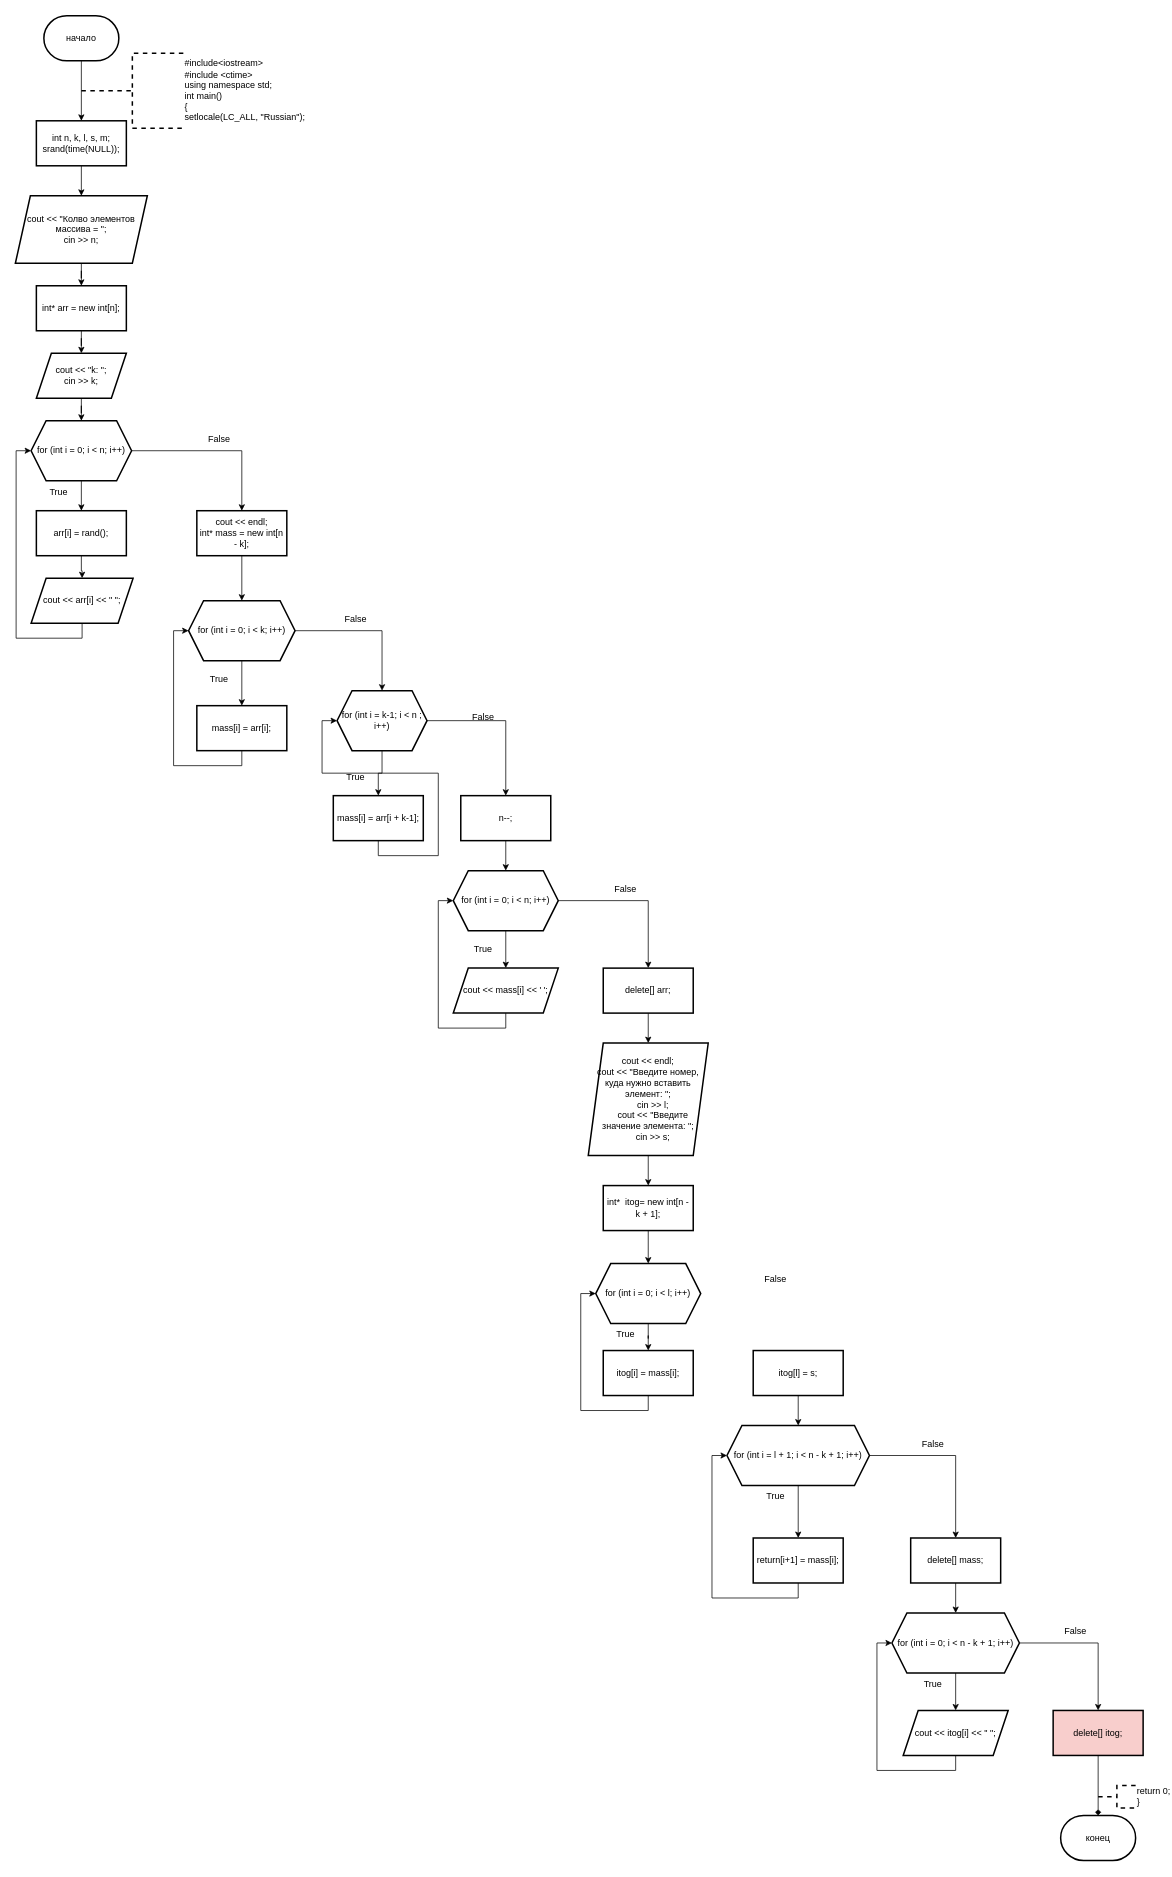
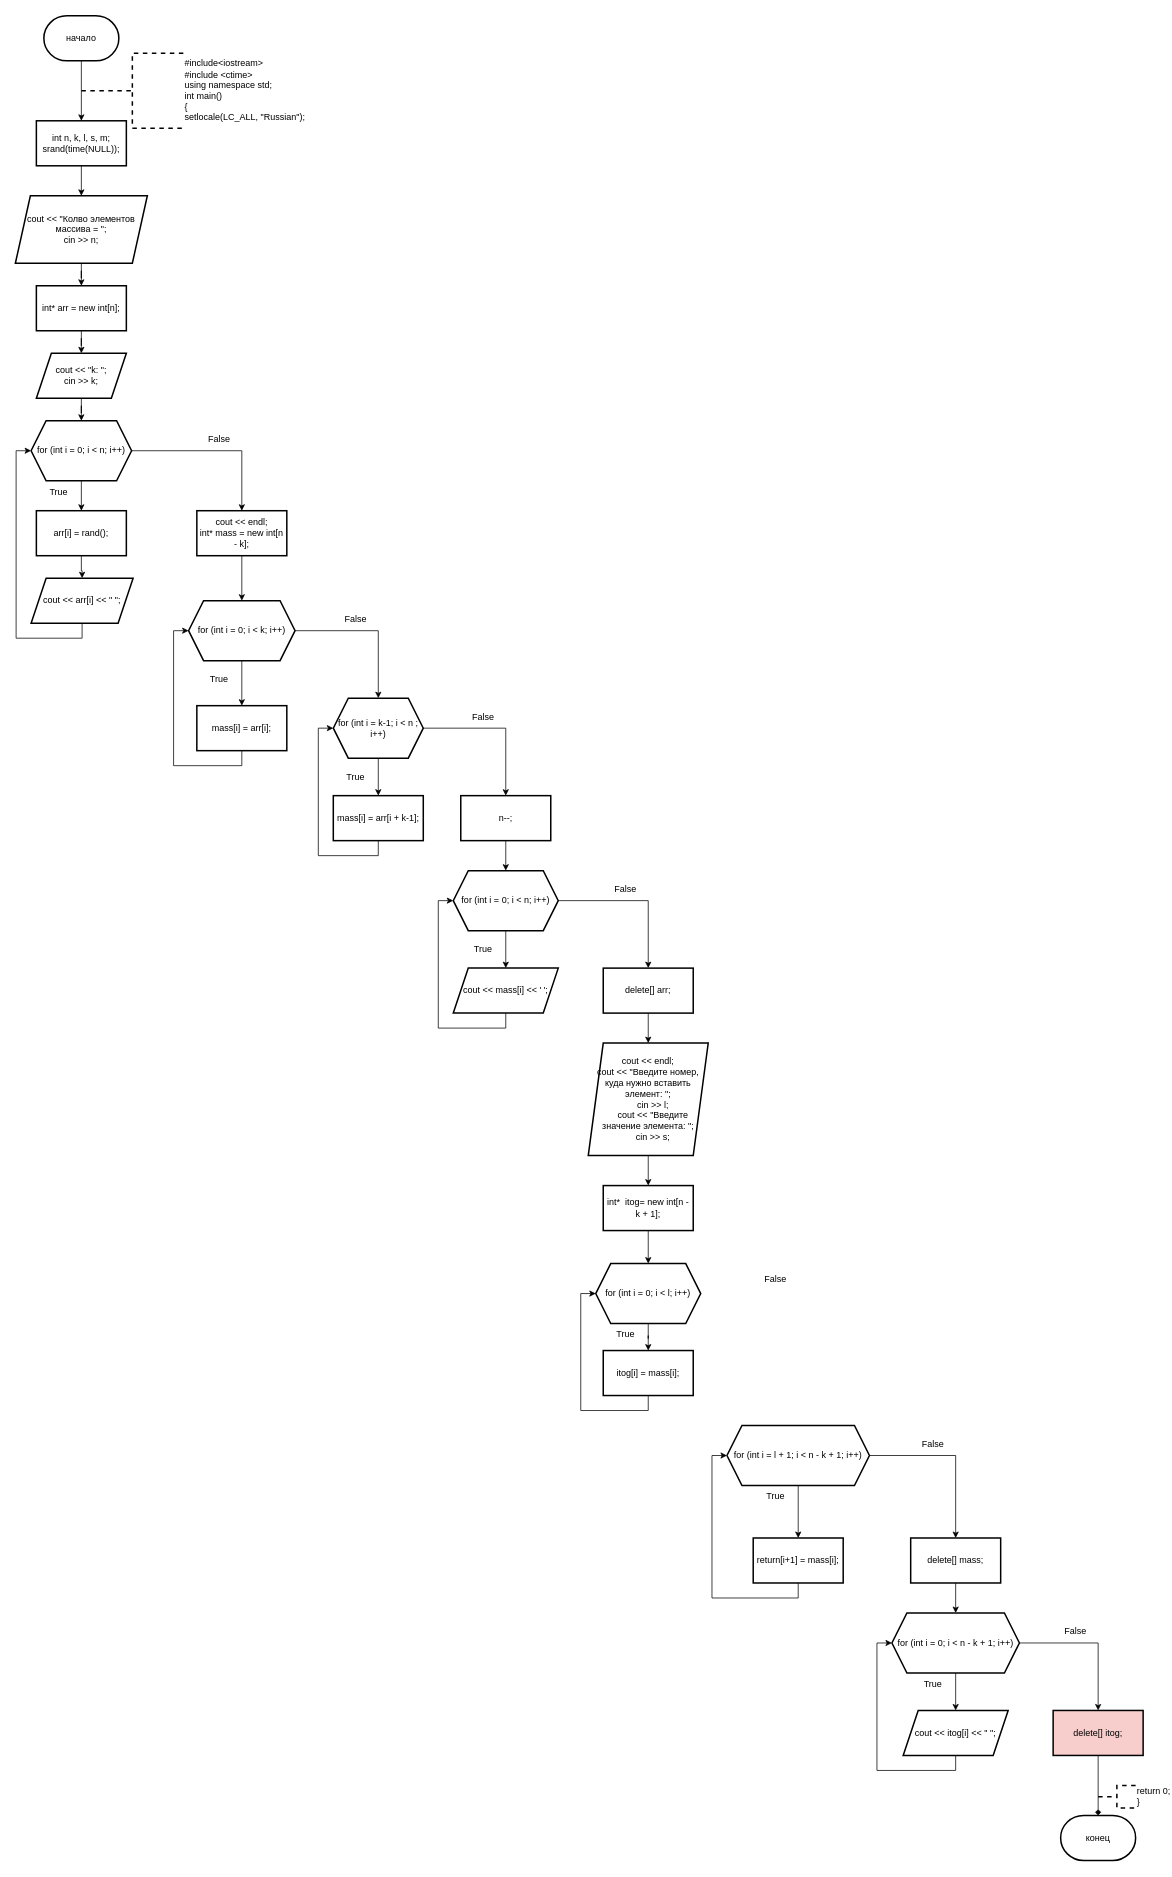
node "for (int i = k-1; i < n ; i++)": moved (382, 720) -> (378, 728)
node "itog[l] = s;": removed
edge "itog[l] = s;" -> "for (int i = l + 1; i < n - k + 1; i++)": removed
